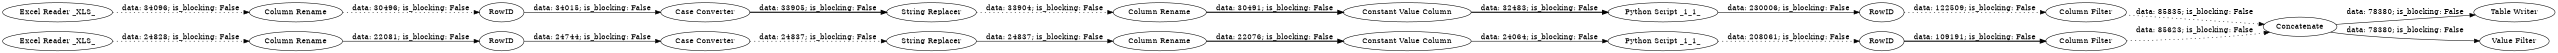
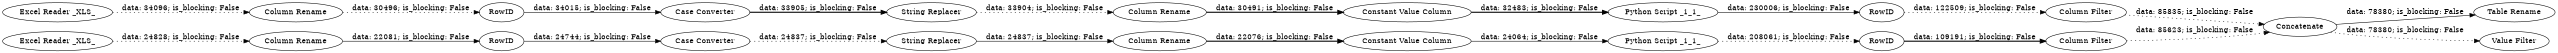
node "Table Writer": label "Table Writer" -> "Table Rename"
edge "Concatenate" -> "Value Filter": style solid -> dotted
